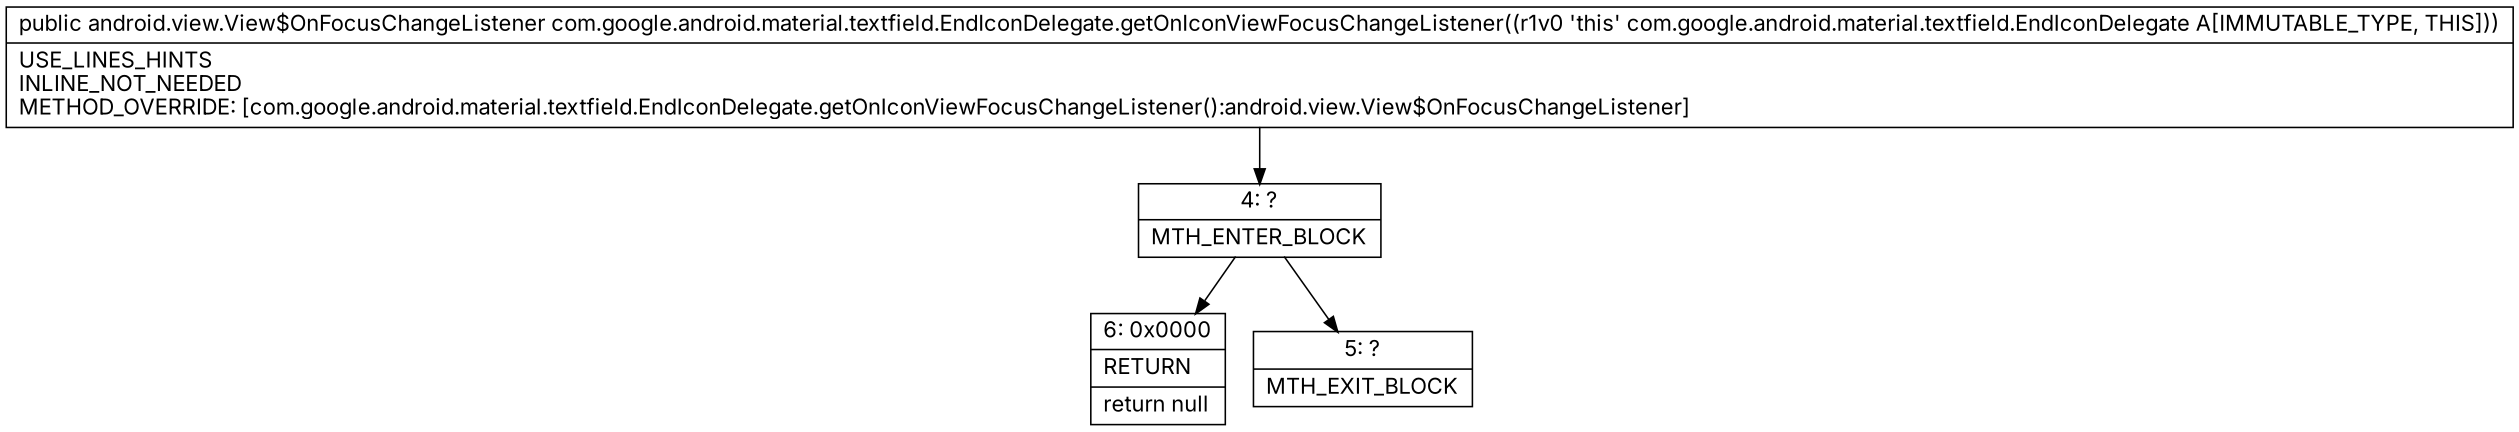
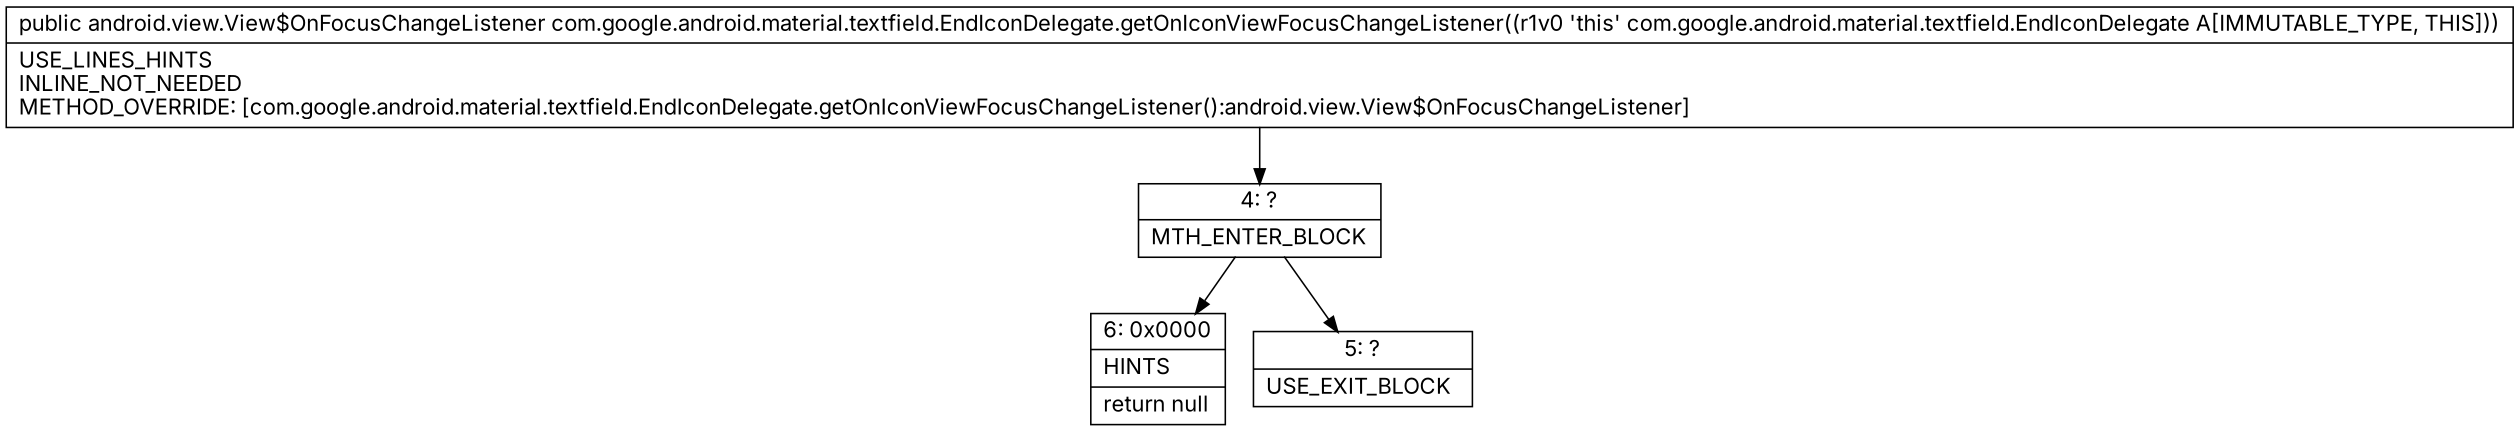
node "6: 0x0000": text "RETURN" -> "HINTS"
node "5: ?": text "MTH_EXIT_BLOCK" -> "USE_EXIT_BLOCK"
